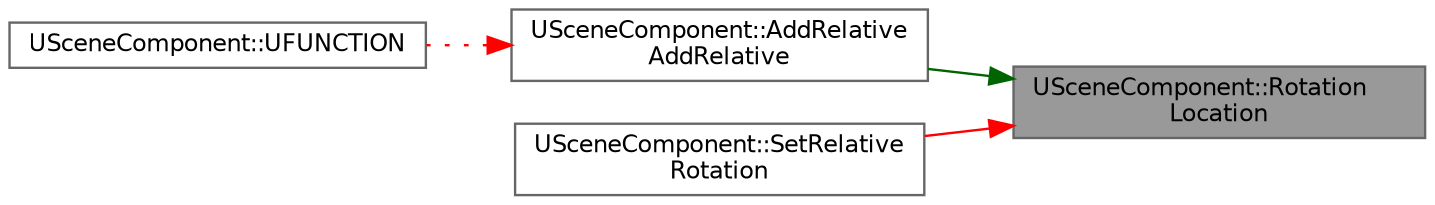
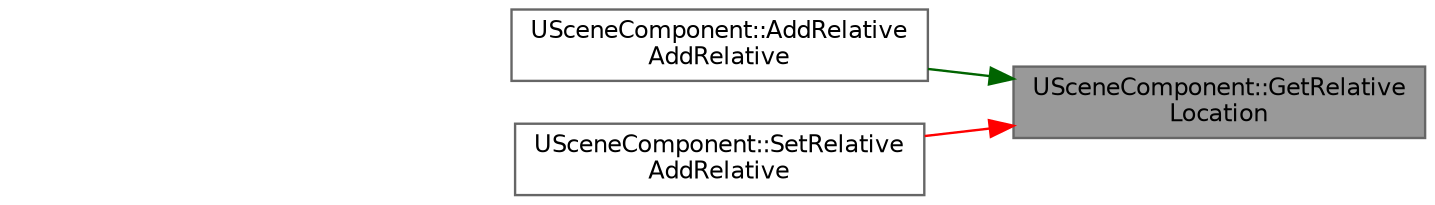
node "USceneComponent::UFUNCTION": removed
node "USceneComponent::Rotation Location": label "USceneComponent::Rotation Location" -> "USceneComponent::GetRelative Location"
node "USceneComponent::SetRelative Rotation": label "USceneComponent::SetRelative Rotation" -> "USceneComponent::SetRelative AddRelative"
